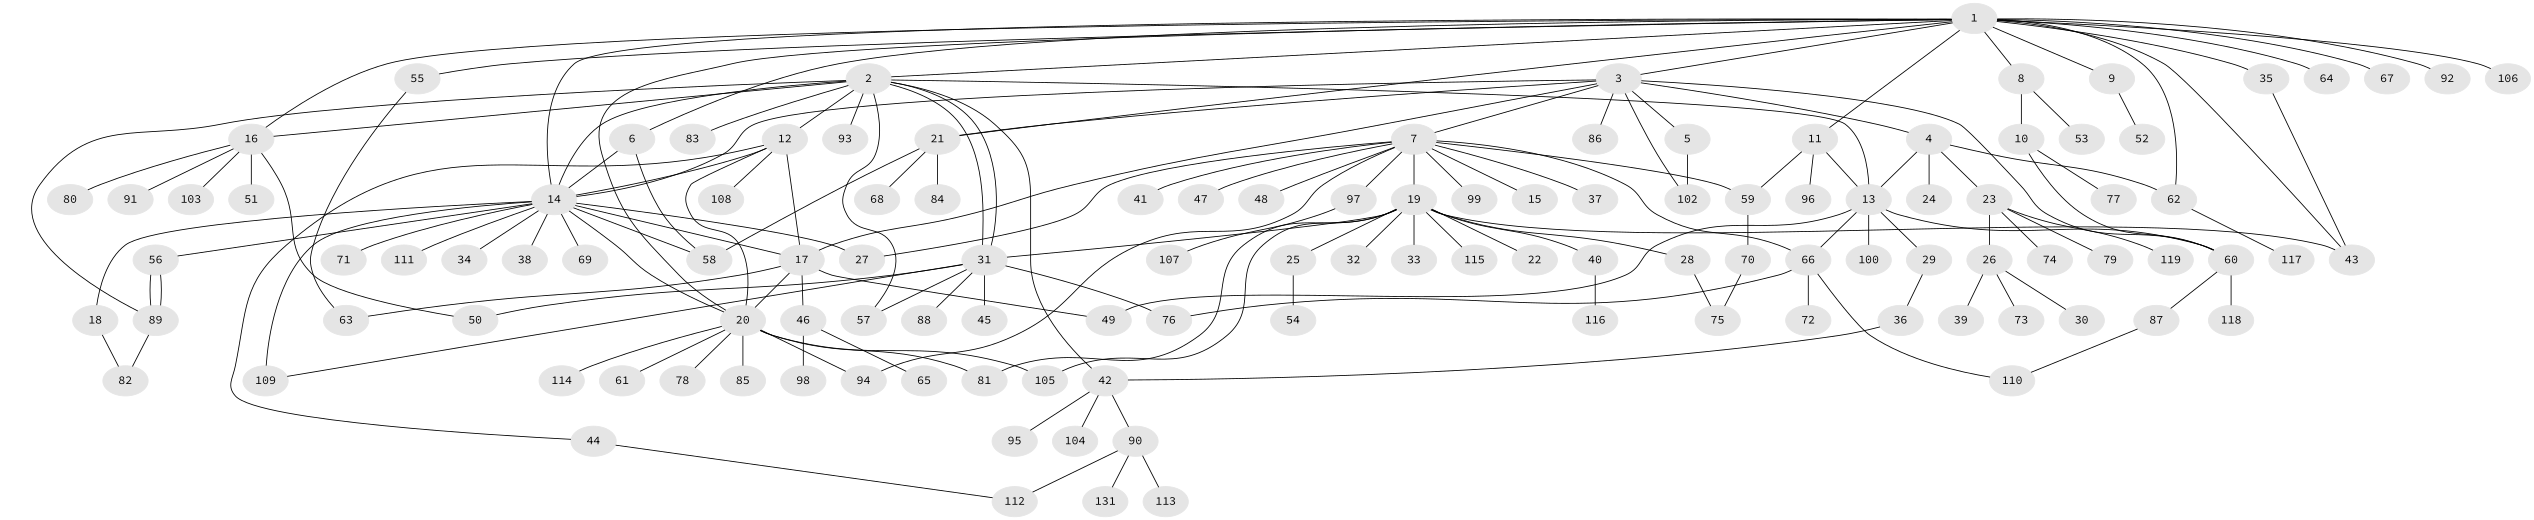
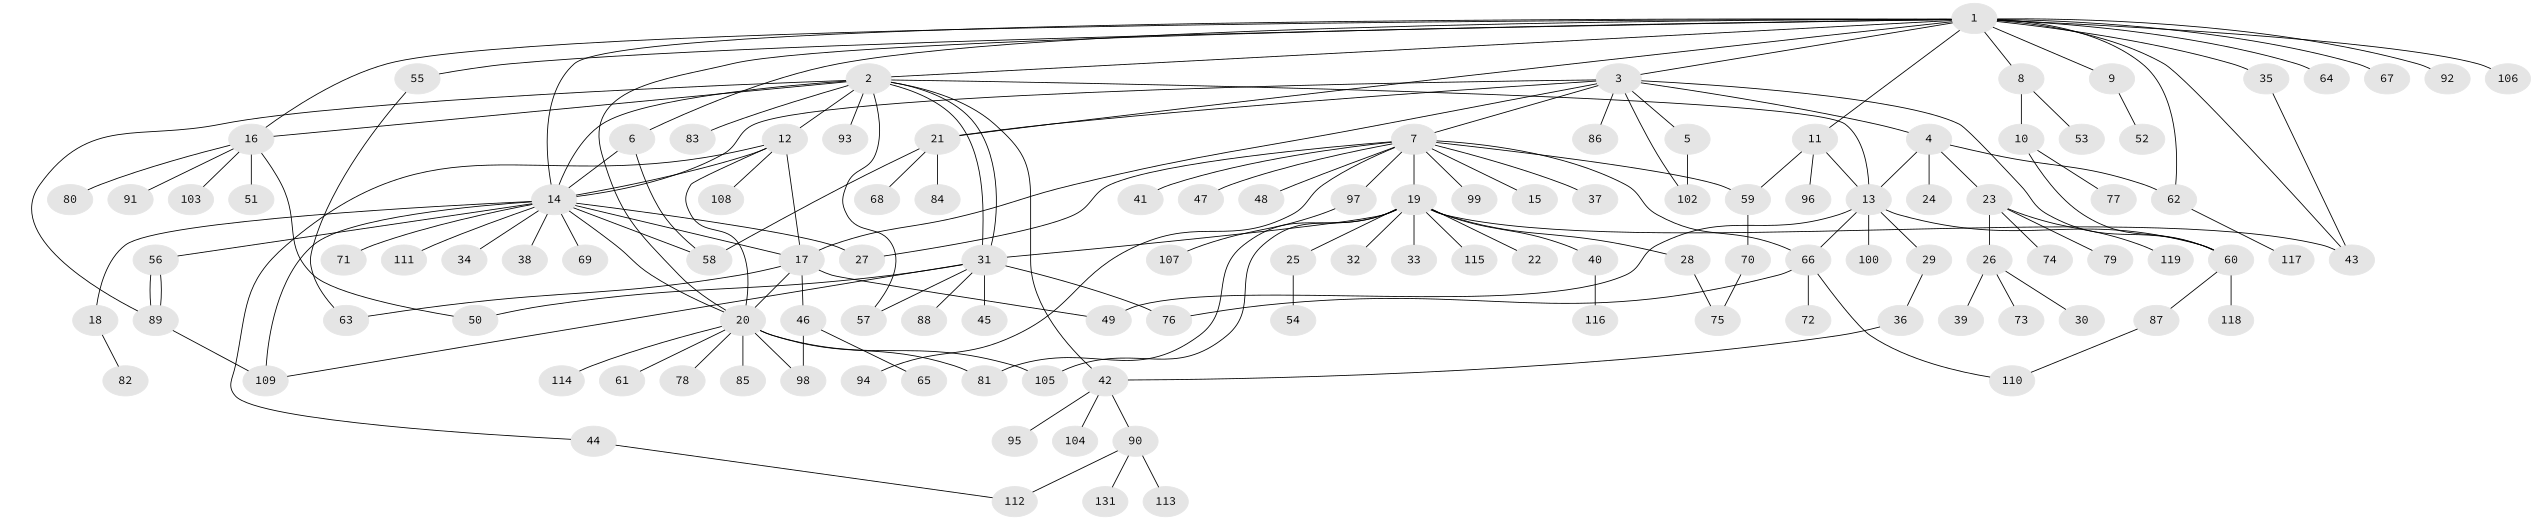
edge "20" -- "94": now "20" -- "98"
edge "89" -- "82": now "89" -- "109"
